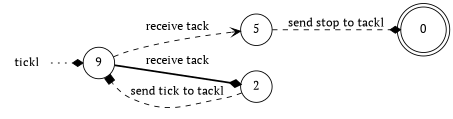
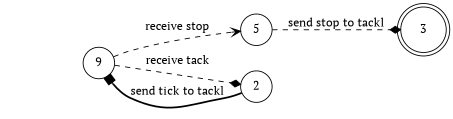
edge "9" -> "5": label "receive tack" -> "receive stop"
node "0": label "0" -> "3"
node "tickl": removed
edge "9" -> "2": style bold -> dashed
edge "2" -> "9": style dashed -> bold
